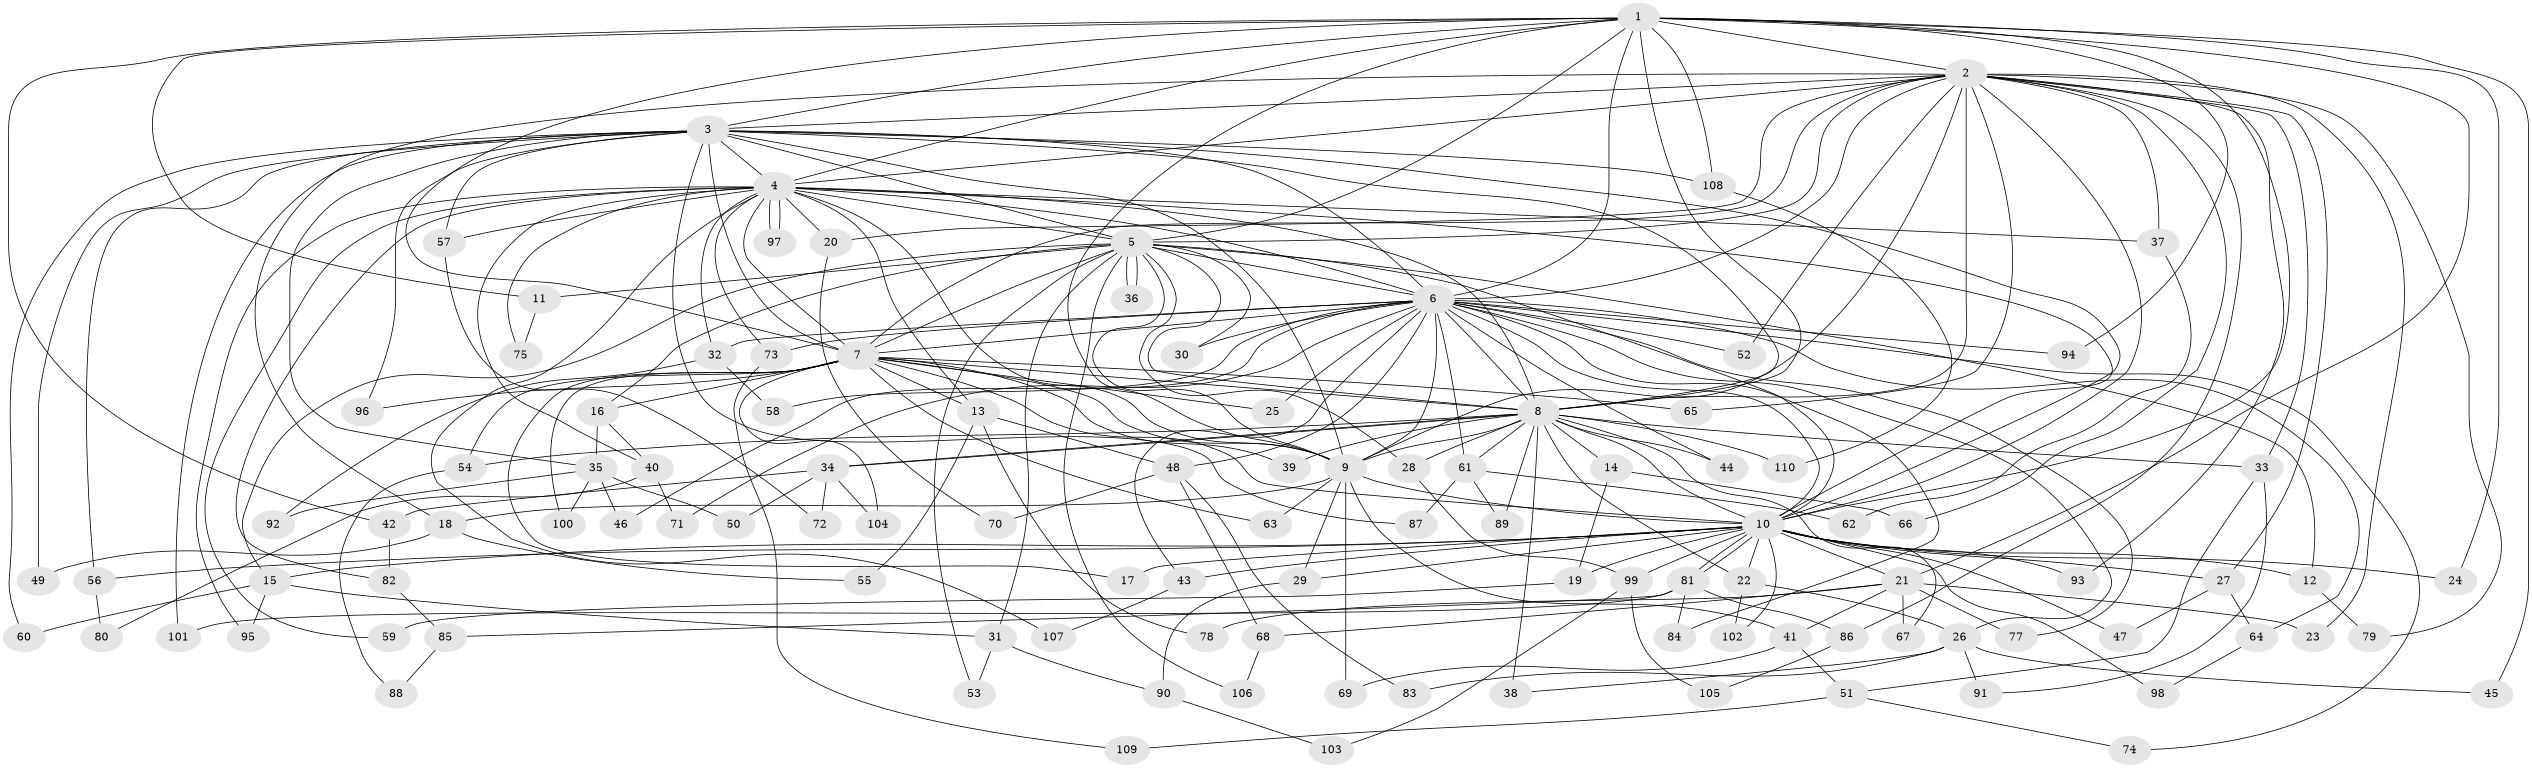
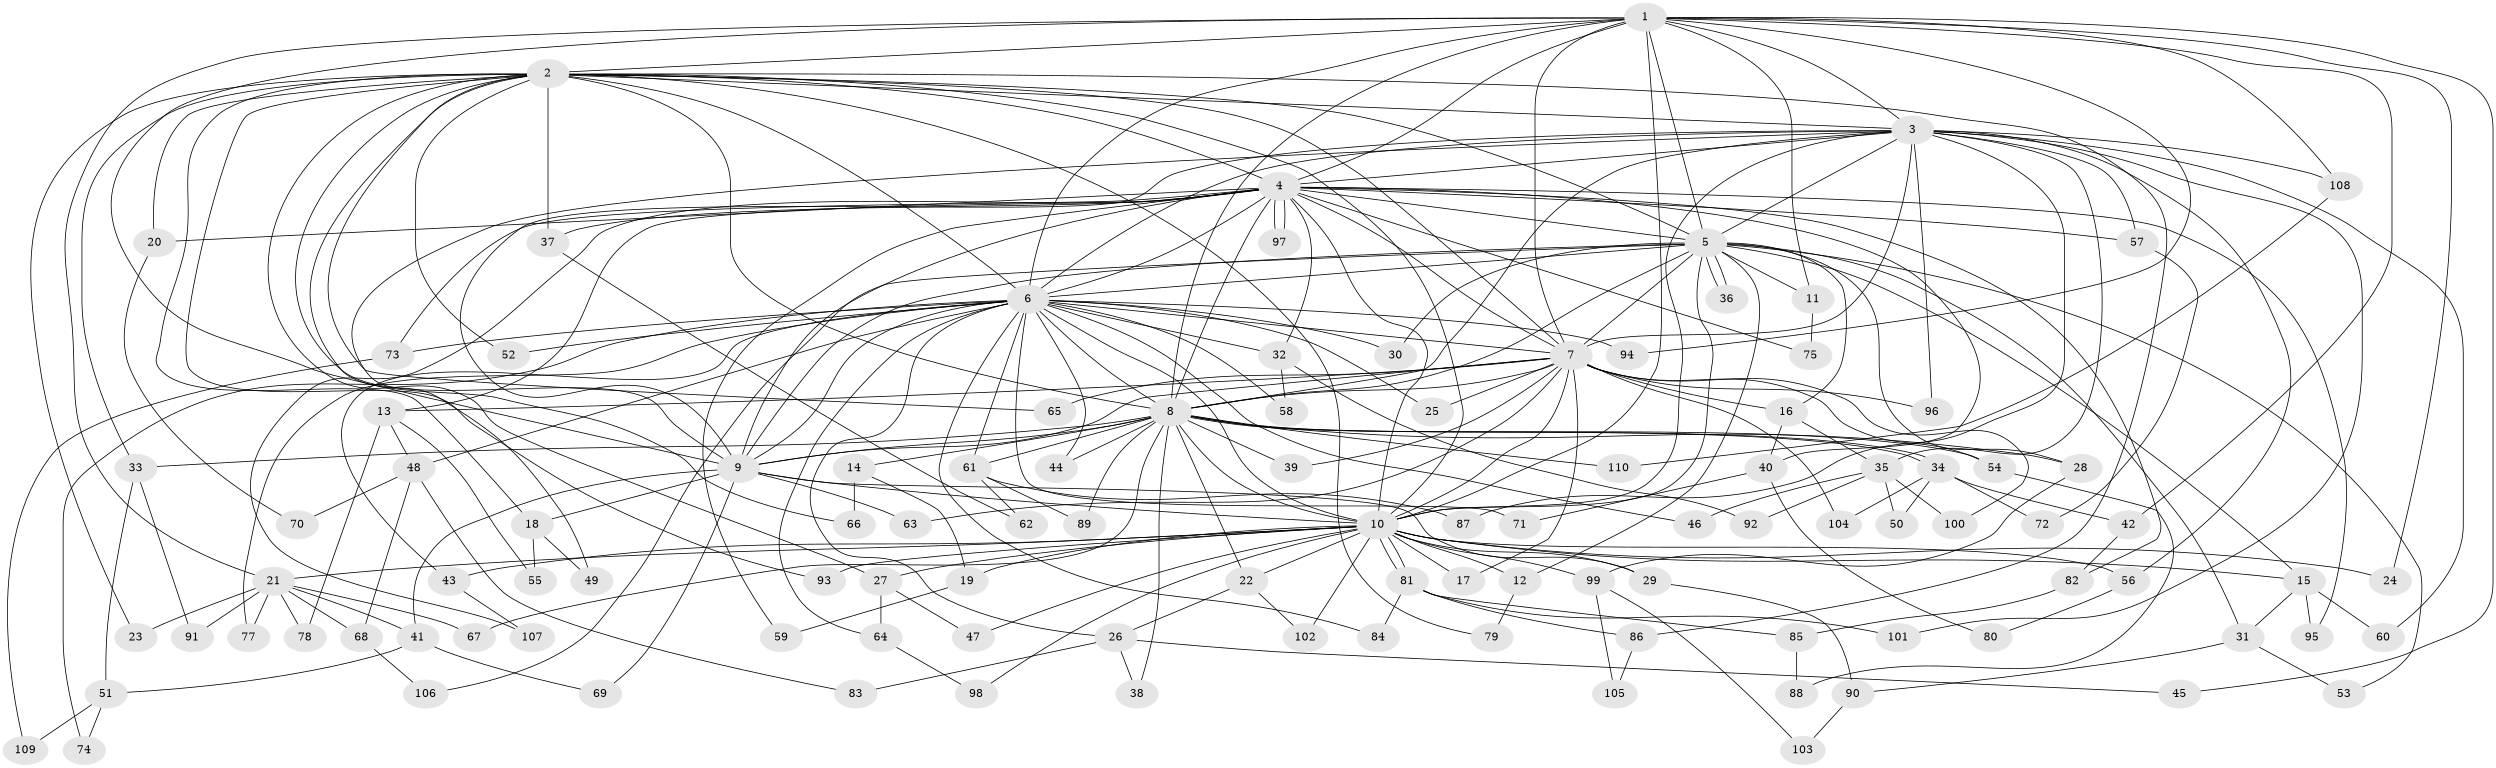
edge "26" -- "91": now "21" -- "91"
